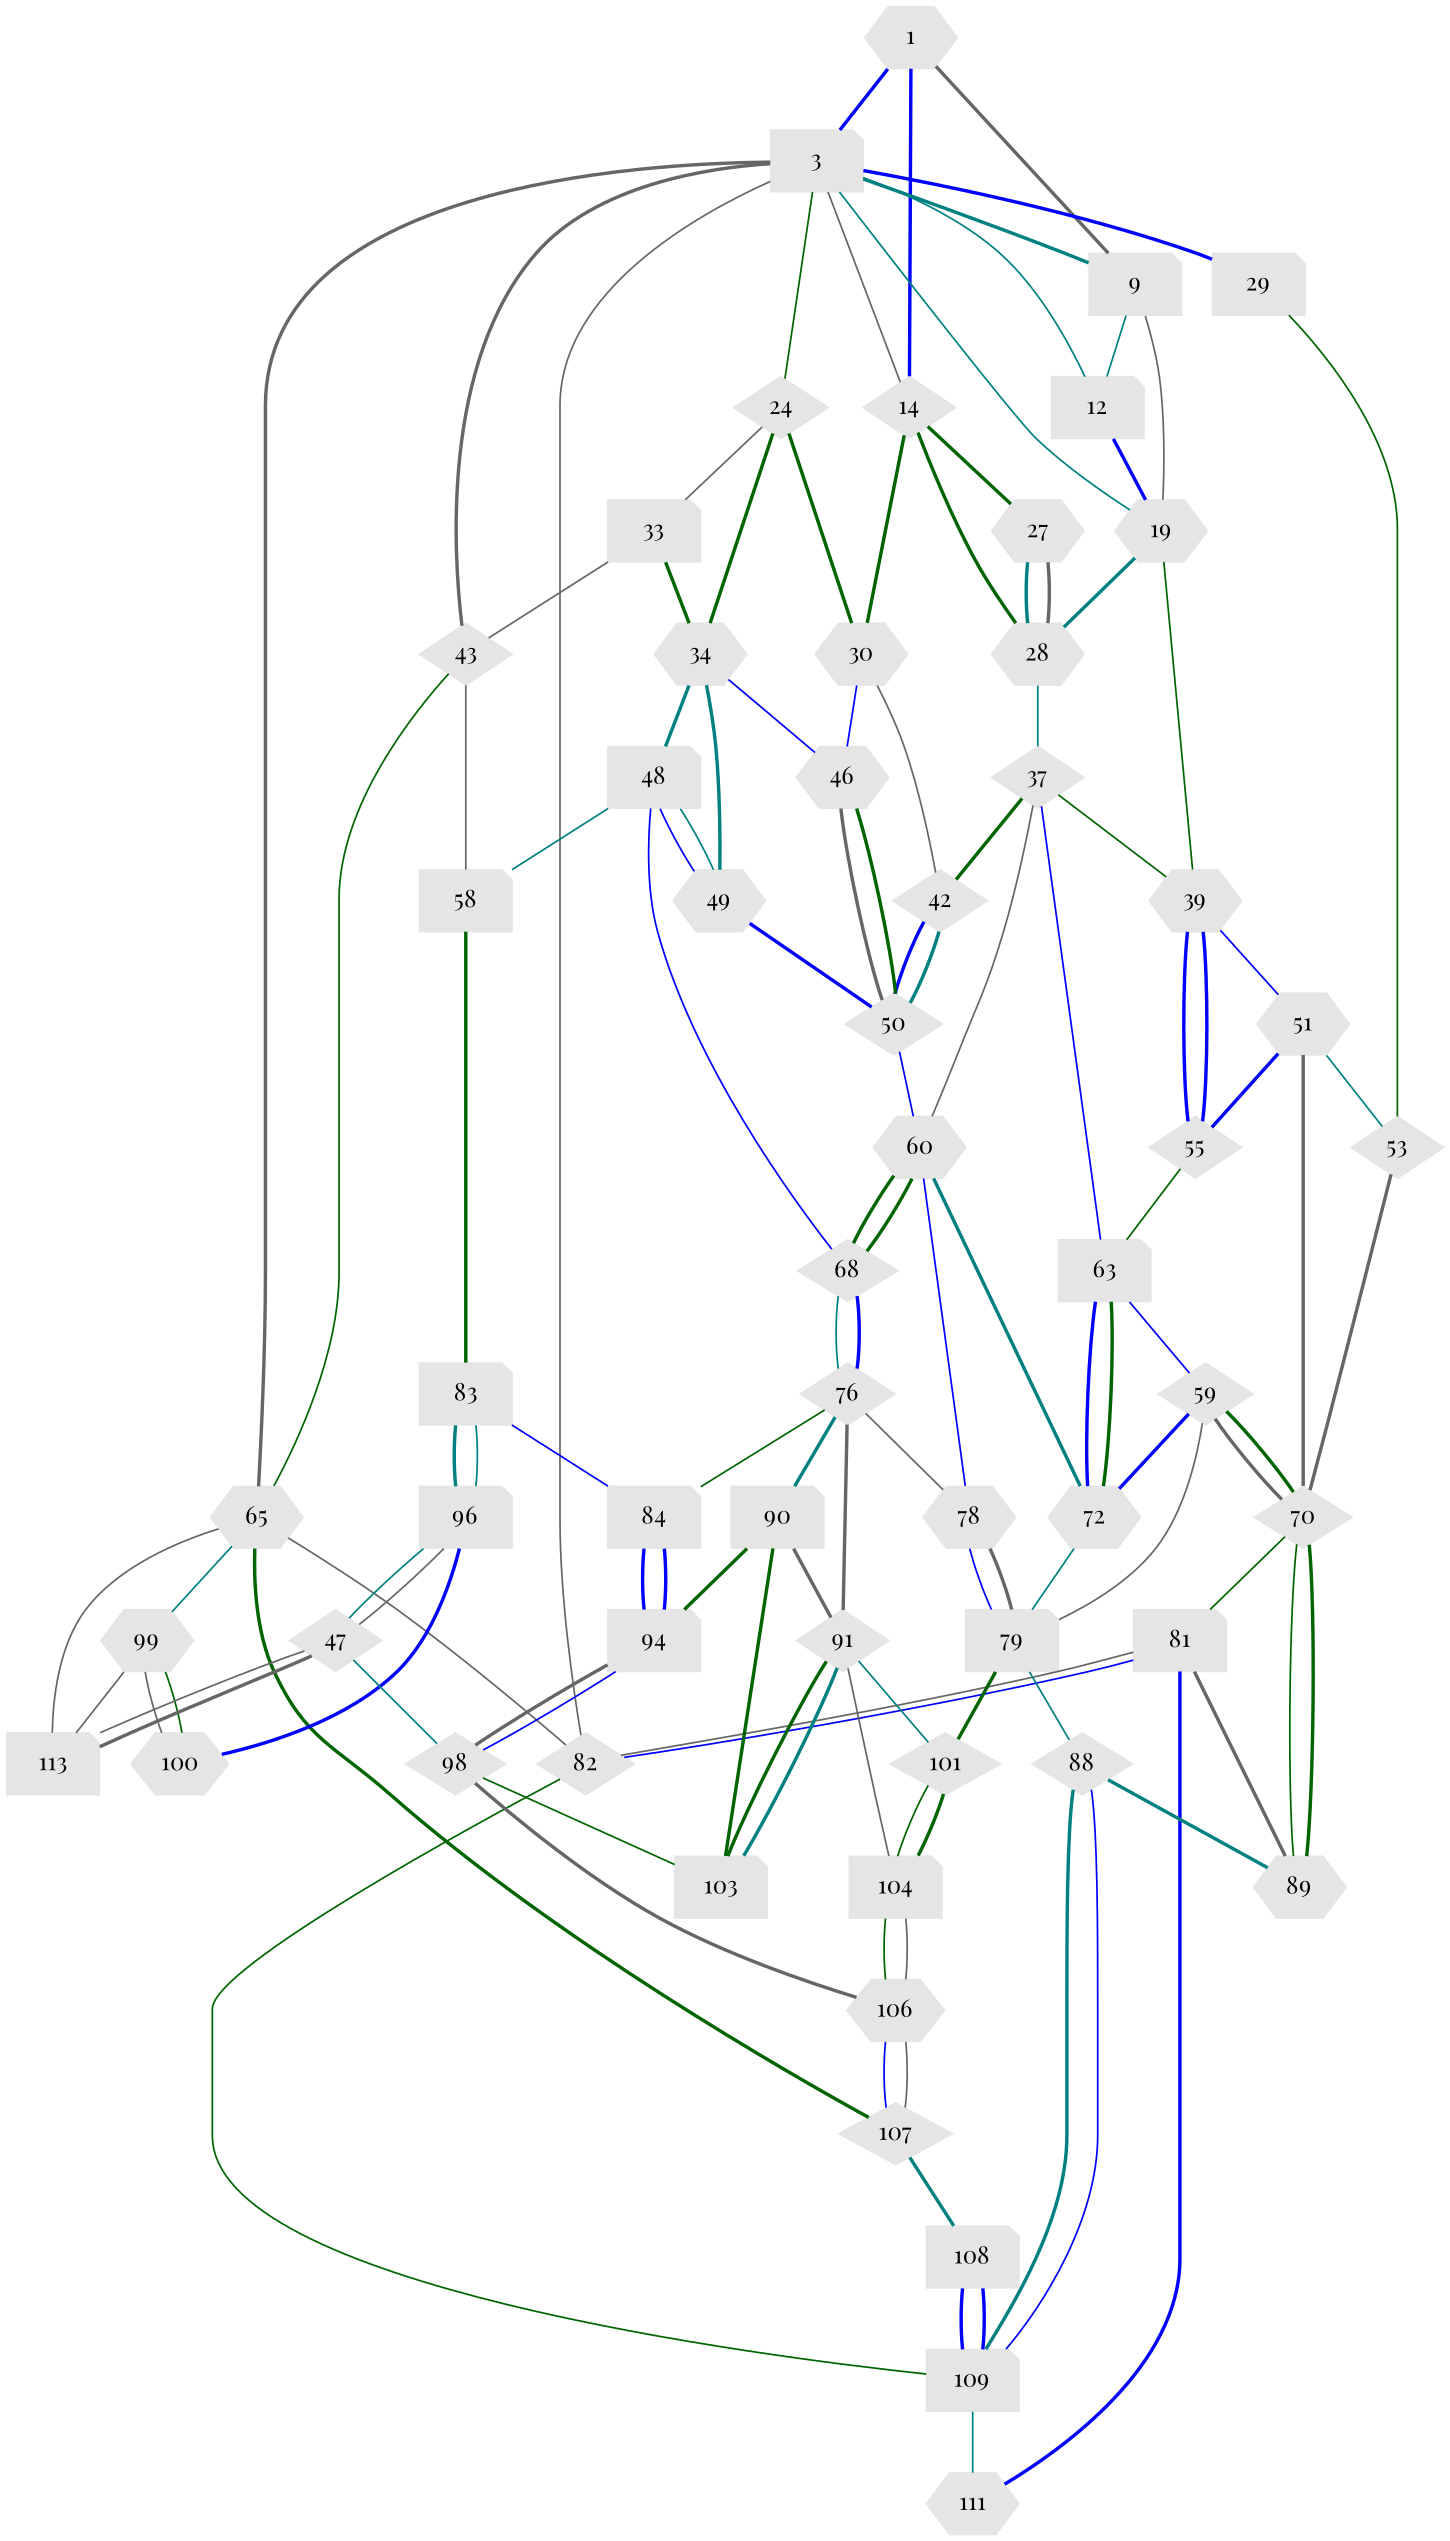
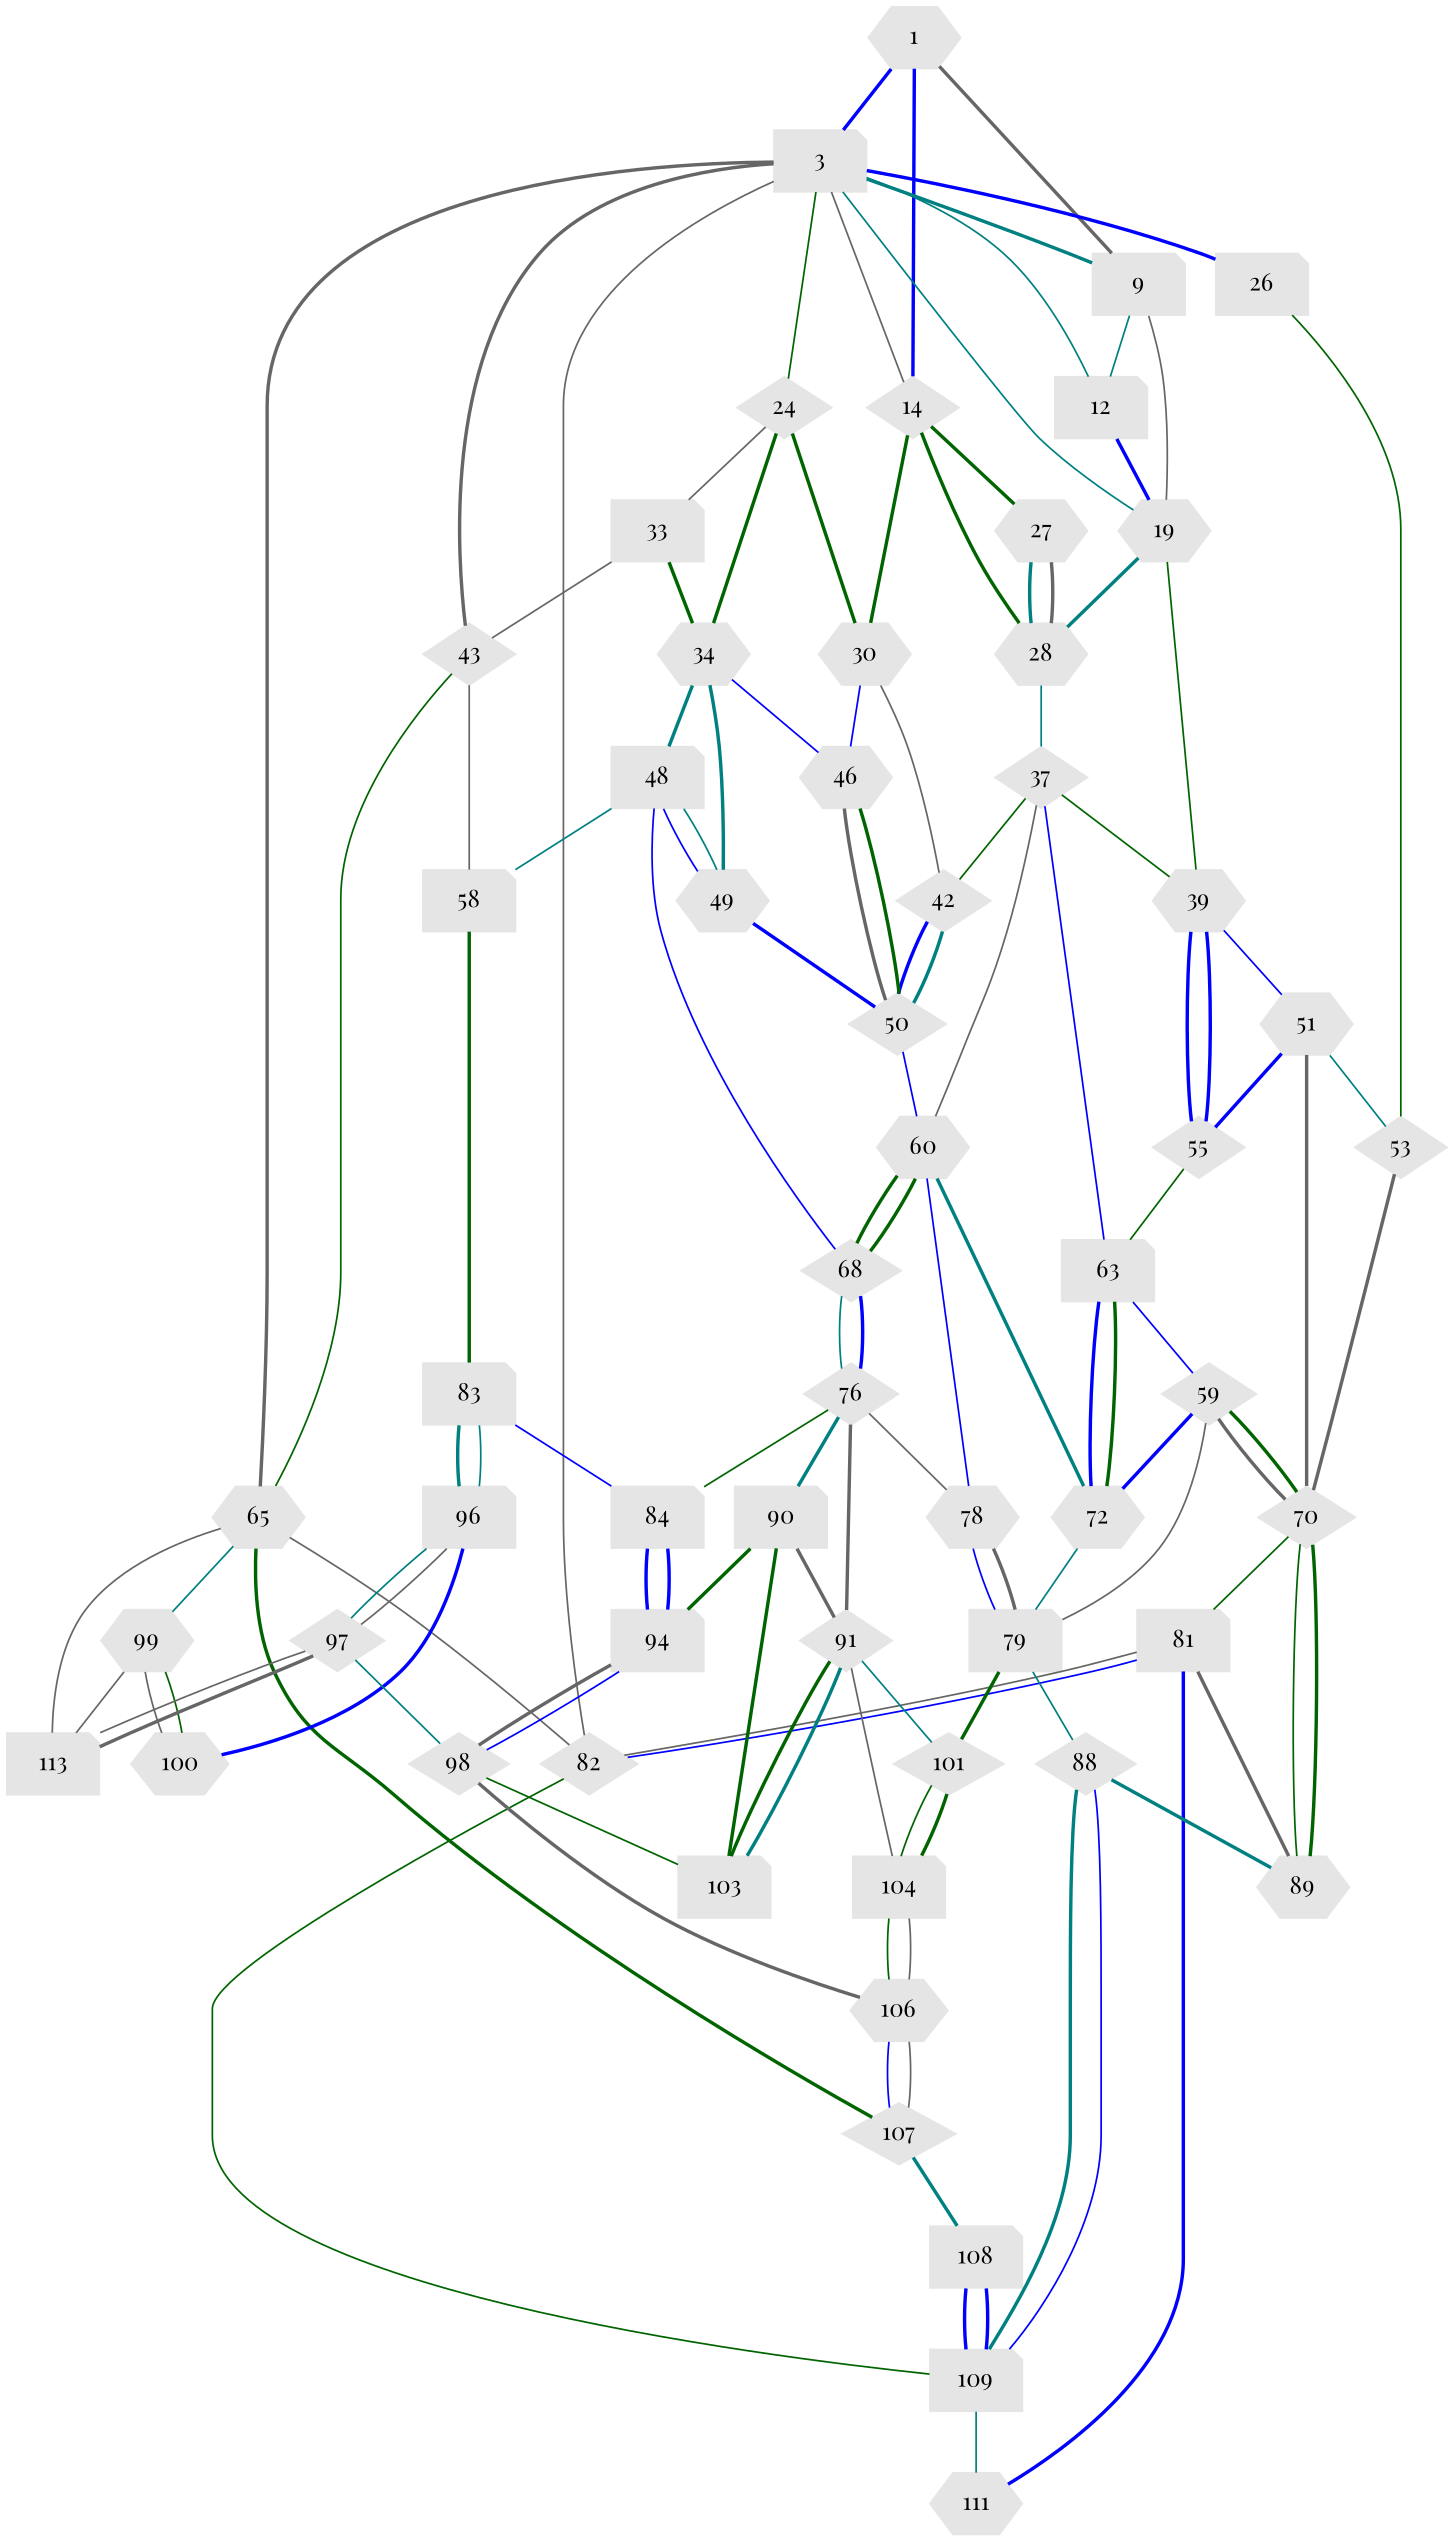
node "29": label "29" -> "26"
edge "37" -- "42": style bold -> solid
node "47": label "47" -> "97"
